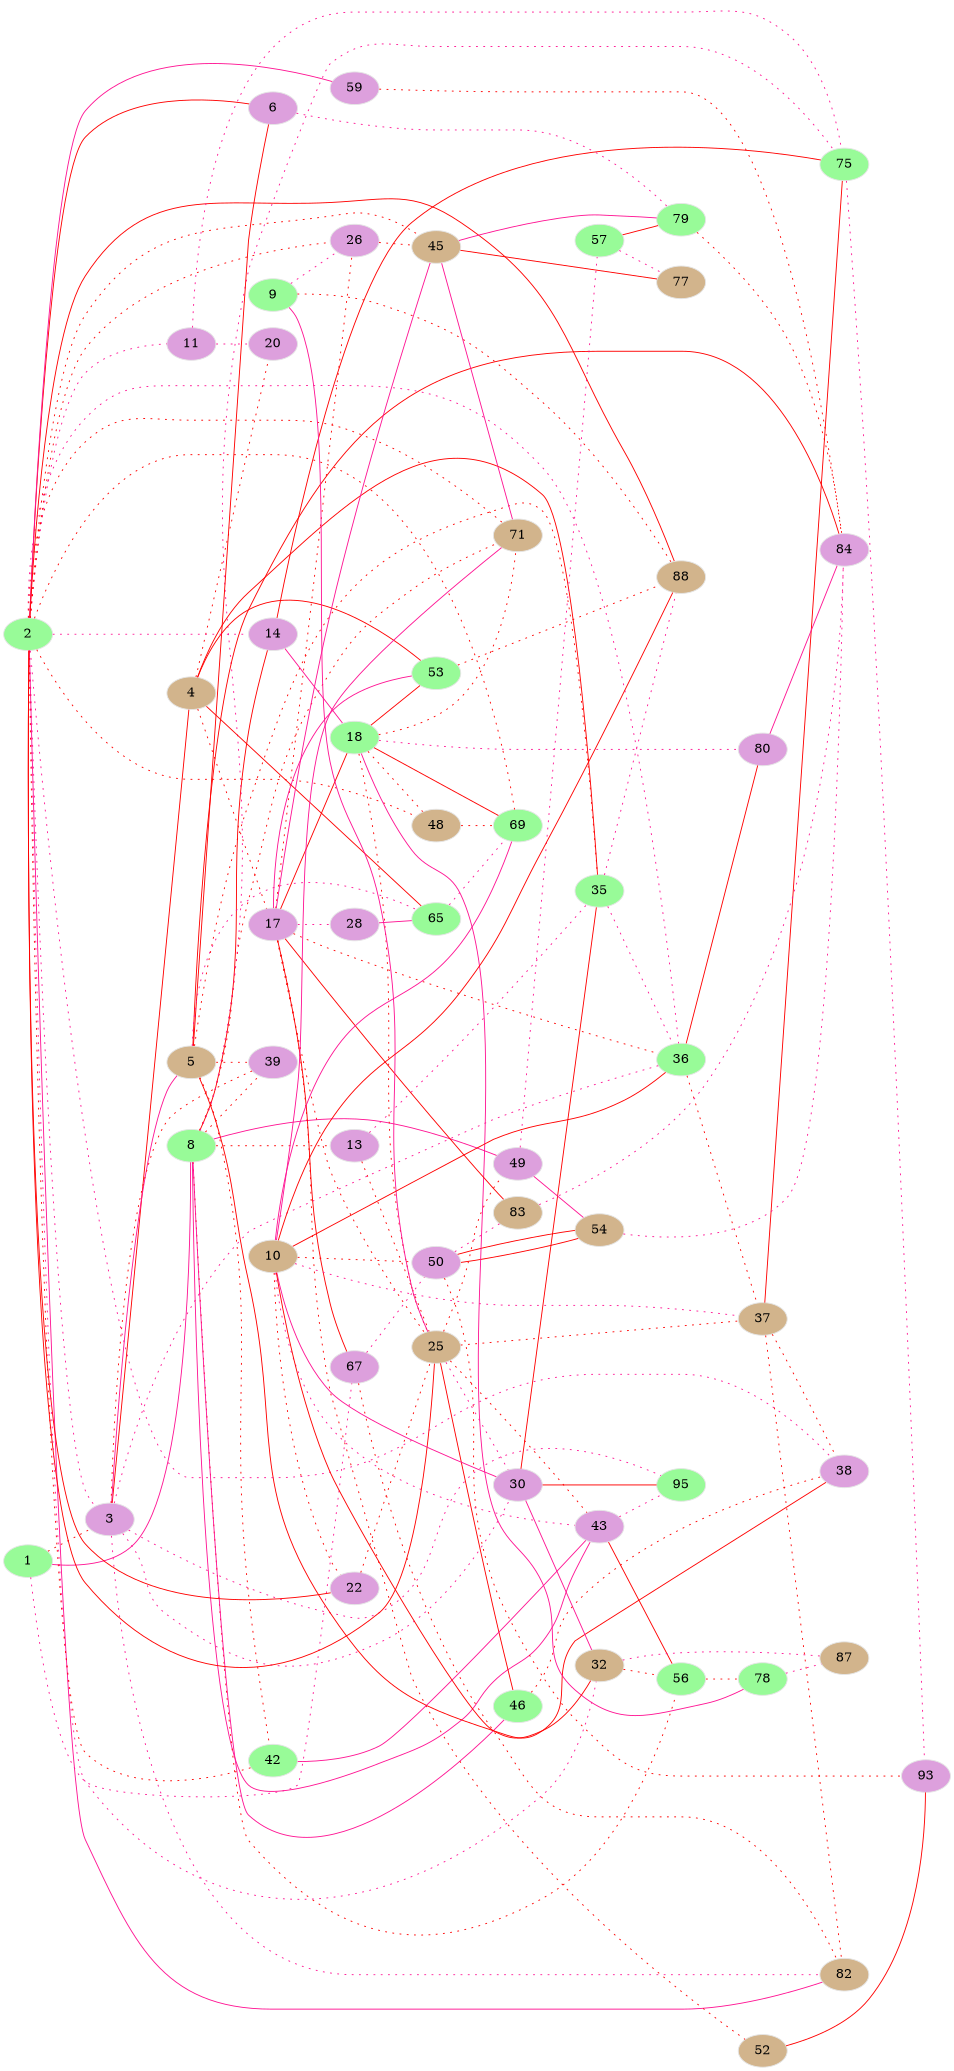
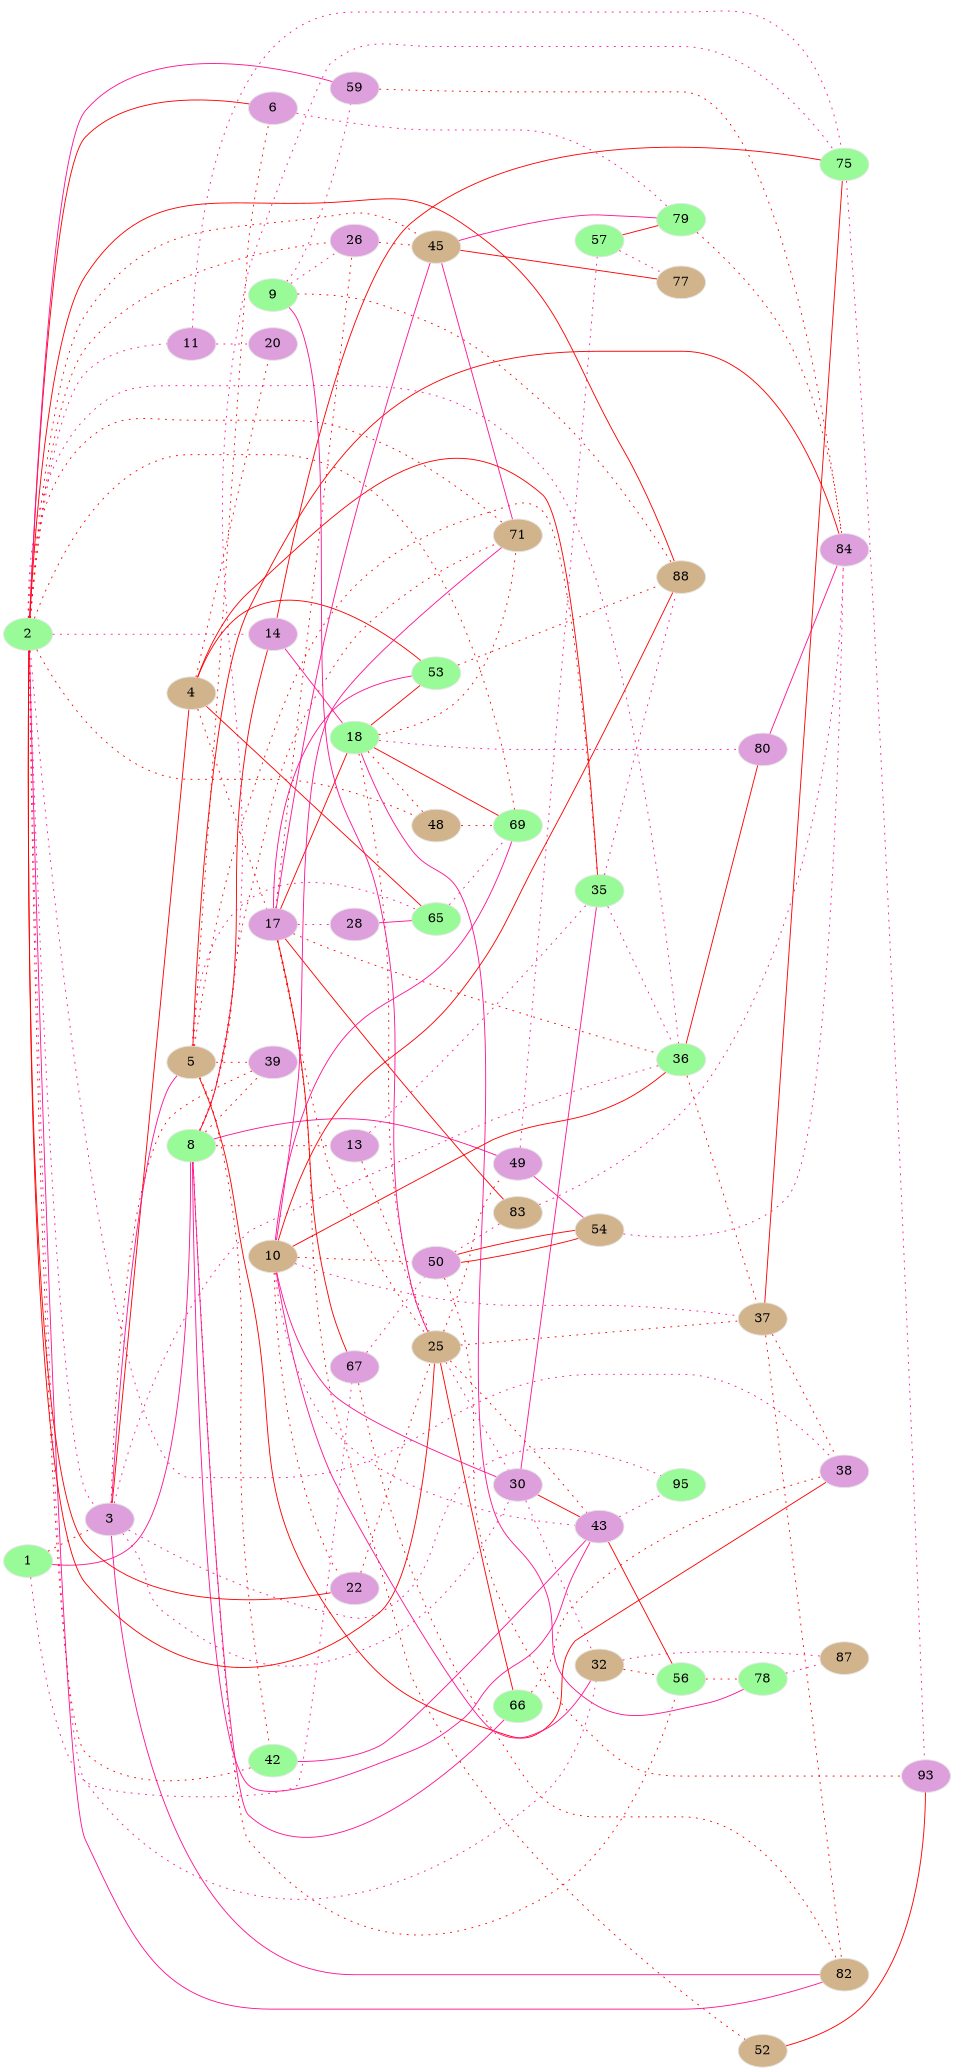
edge "59" -- "9": added
edge "6" -- "5": style solid -> dotted
edge "35" -- "30": color red -> deeppink
edge "30" -- "95": now "30" -- "43"
edge "30" -- "32": style solid -> dotted
edge "10" -- "32": color red -> deeppink
node "46": label "46" -> "66"
edge "3" -- "82": style dotted -> solid
